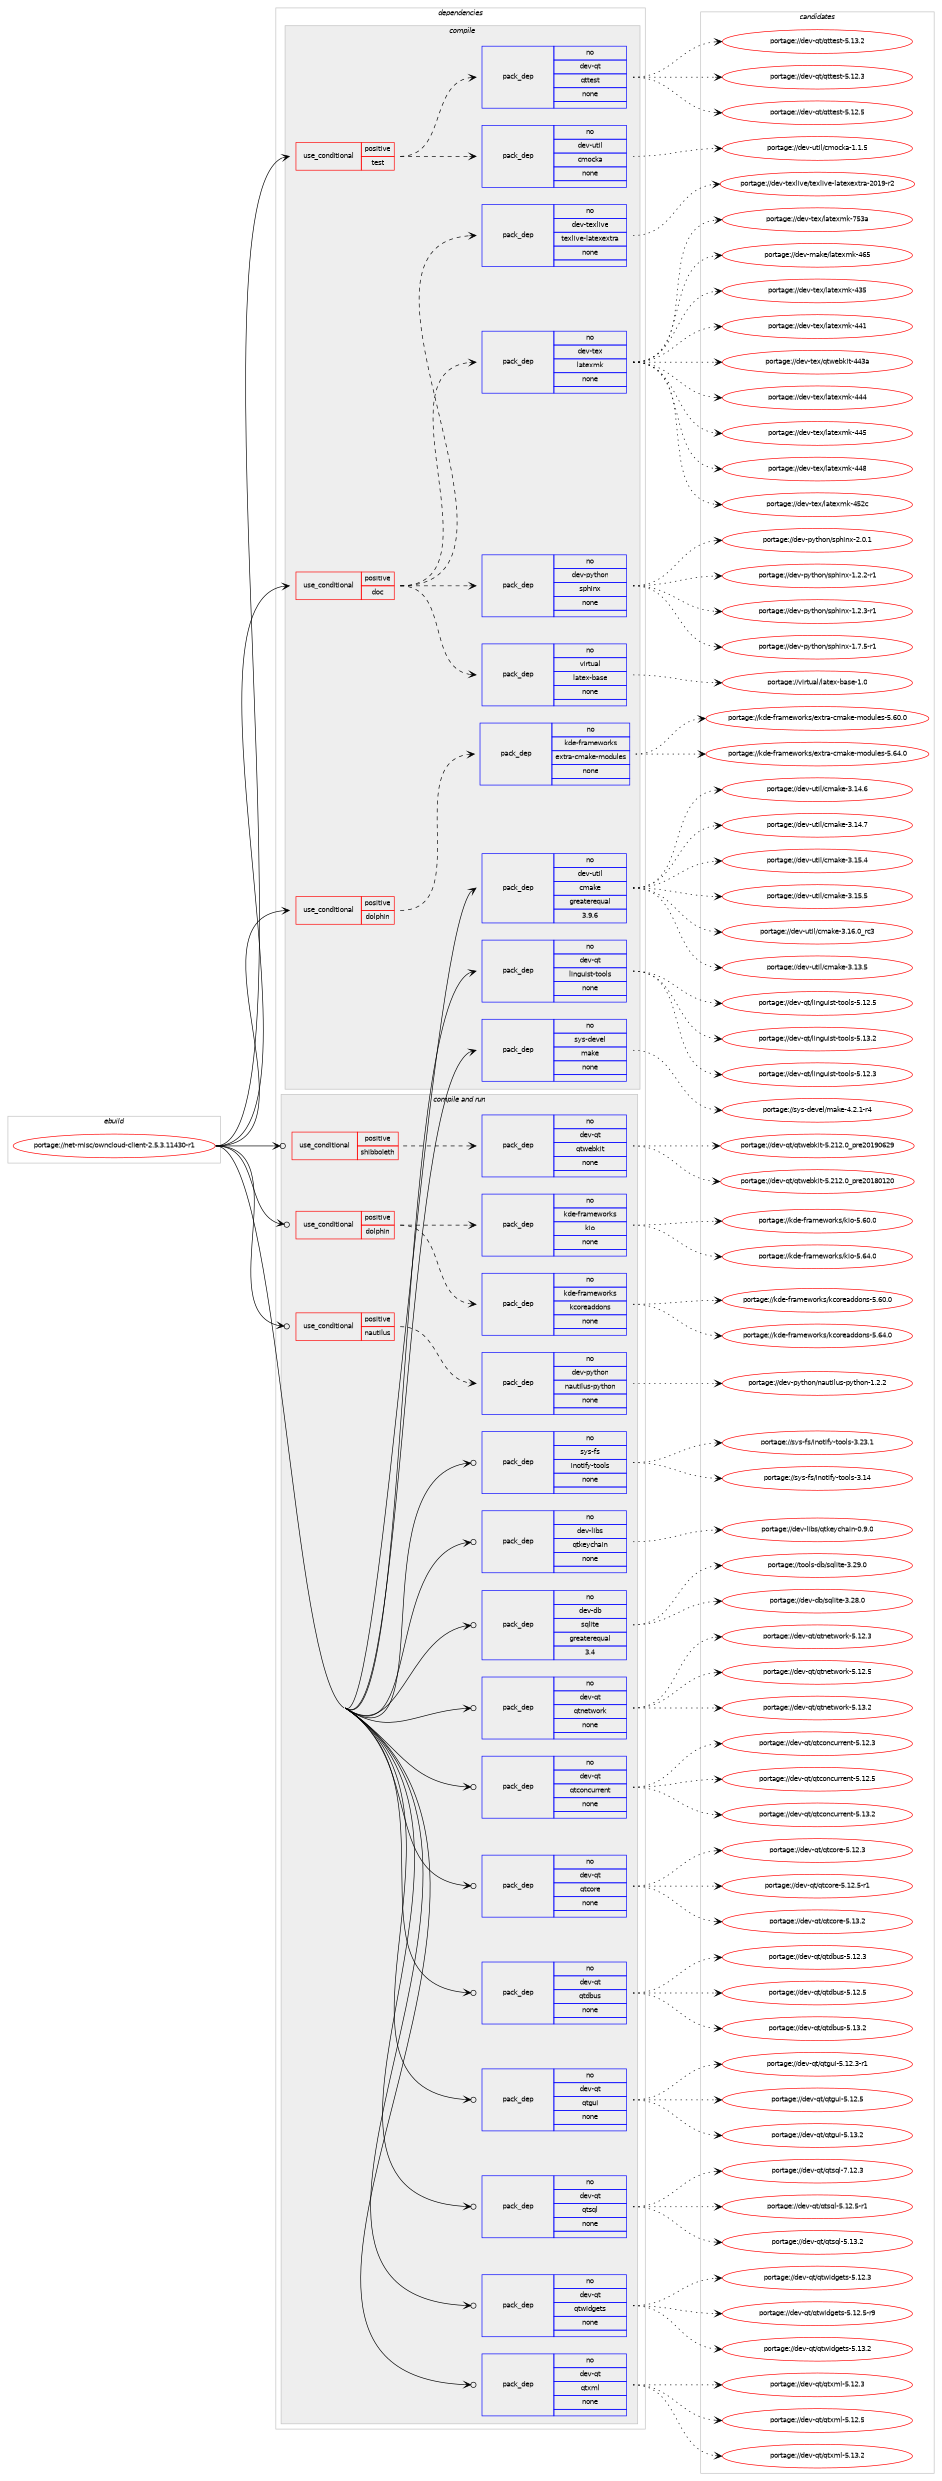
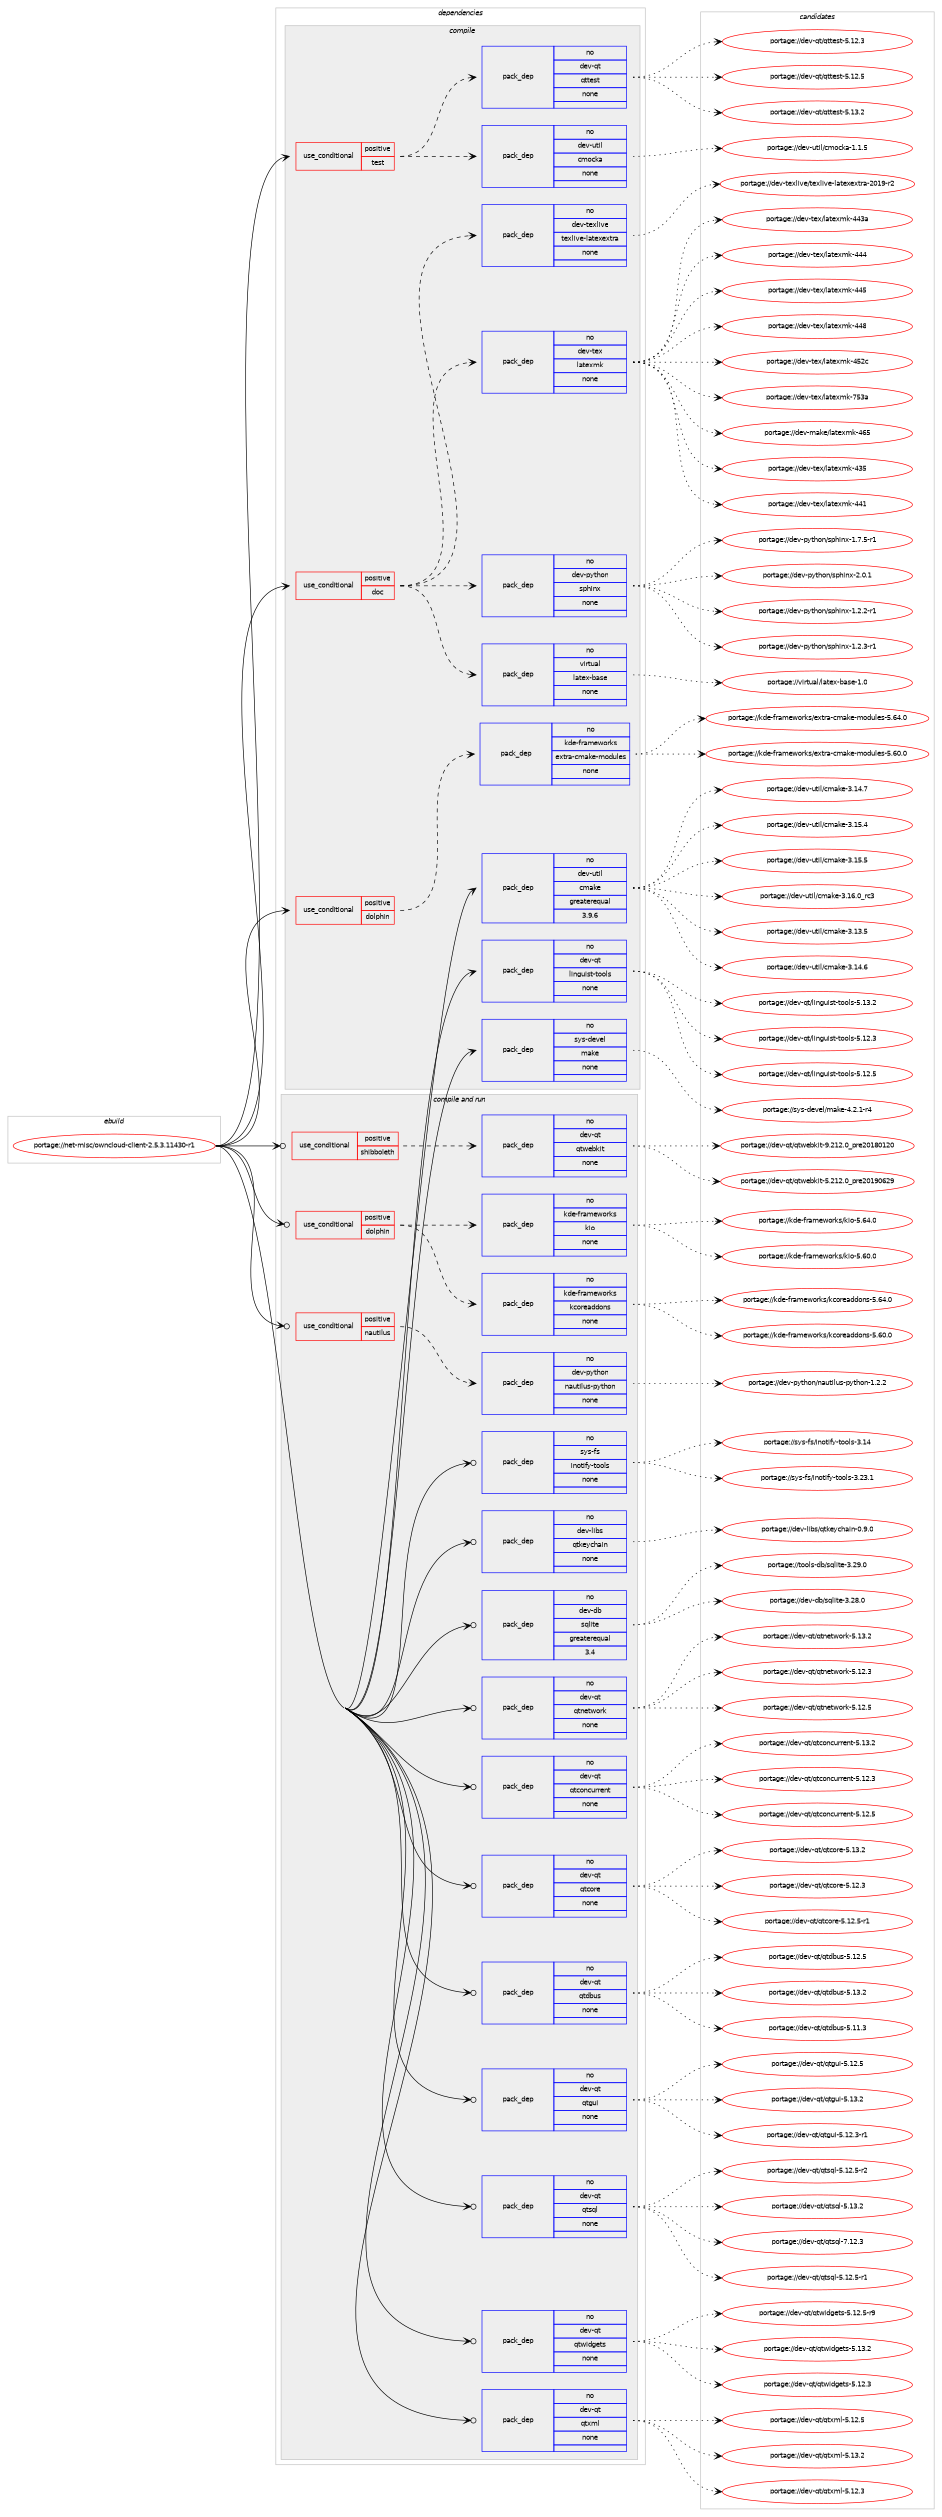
node "portage://dev-tex/qtwebkit-443a": label "portage://dev-tex/qtwebkit-443a" -> "portage://dev-tex/latexmk-443a"
node "portage://dev-qt/qtwebkit-5.212.0_pre20180120": label "portage://dev-qt/qtwebkit-5.212.0_pre20180120" -> "portage://dev-qt/qtwebkit-9.212.0_pre20180120"
node "portage://dev-qt/qtdbus-5.12.3": label "portage://dev-qt/qtdbus-5.12.3" -> "portage://dev-qt/qtdbus-5.11.3"
node "portage://dev-qt/qtsql-5.12.5-r2": added
